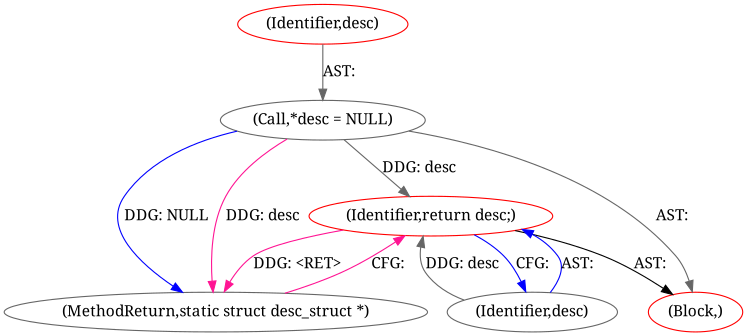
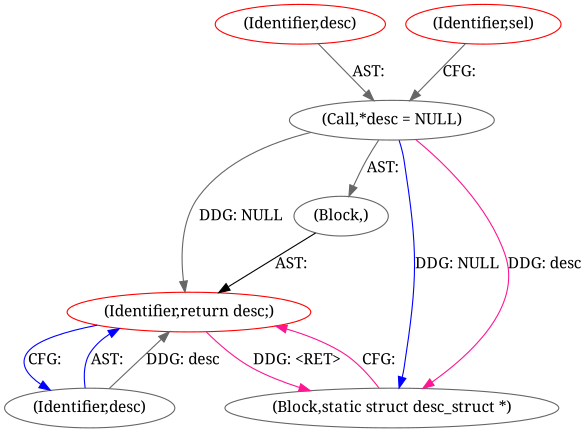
node "(Identifier,sel)": added
edge "(Call,*desc = NULL)" -> "(Identifier,return desc;)": label "DDG: desc" -> "DDG: NULL"
edge "(Identifier,return desc;)" -> "(Block,)": reversed
node "(MethodReturn,static struct desc_struct *)": label "(MethodReturn,static struct desc_struct *)" -> "(Block,static struct desc_struct *)"
node "(Block,)": color red -> gray40
